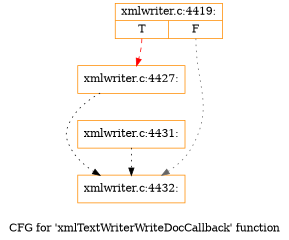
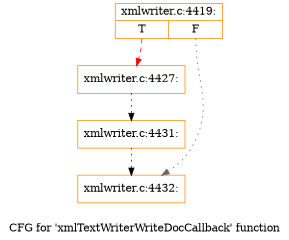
edge "xmlwriter.c:4427:" -> "xmlwriter.c:4432:": now "xmlwriter.c:4427:" -> "xmlwriter.c:4431:"
